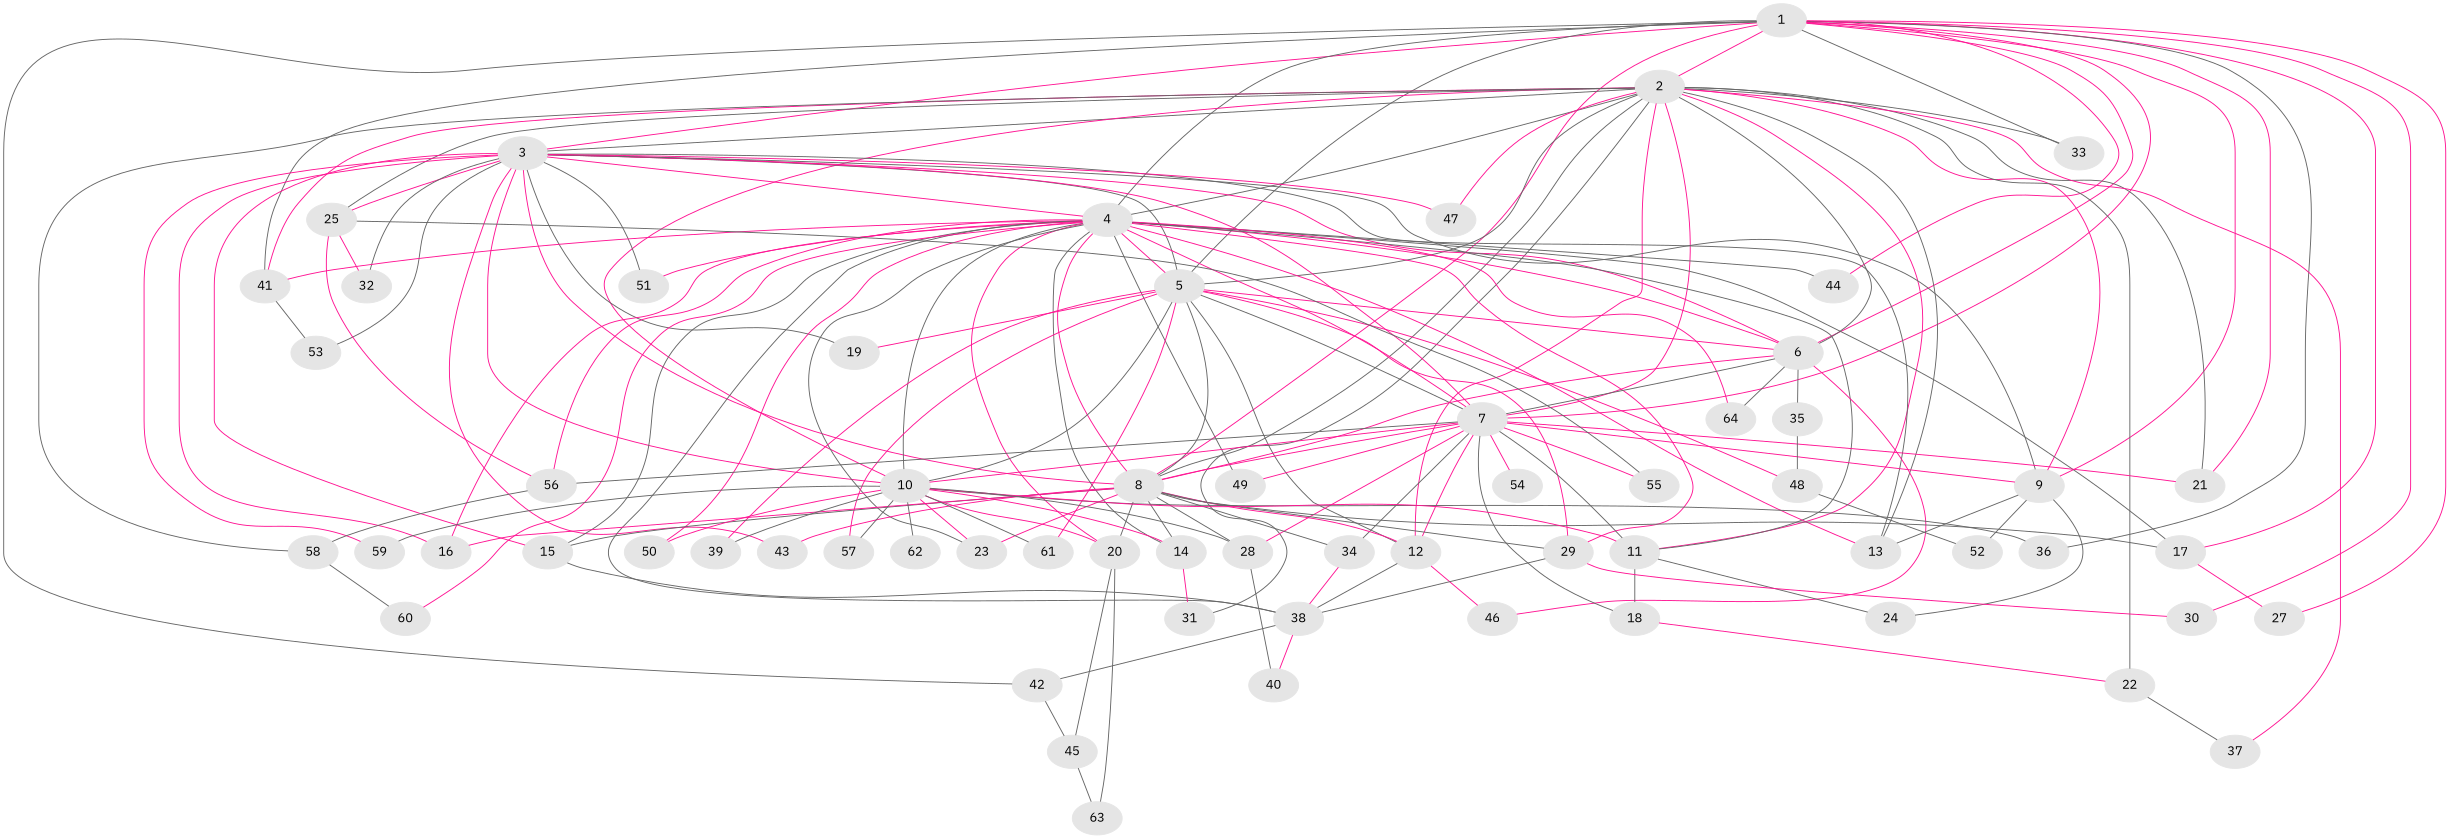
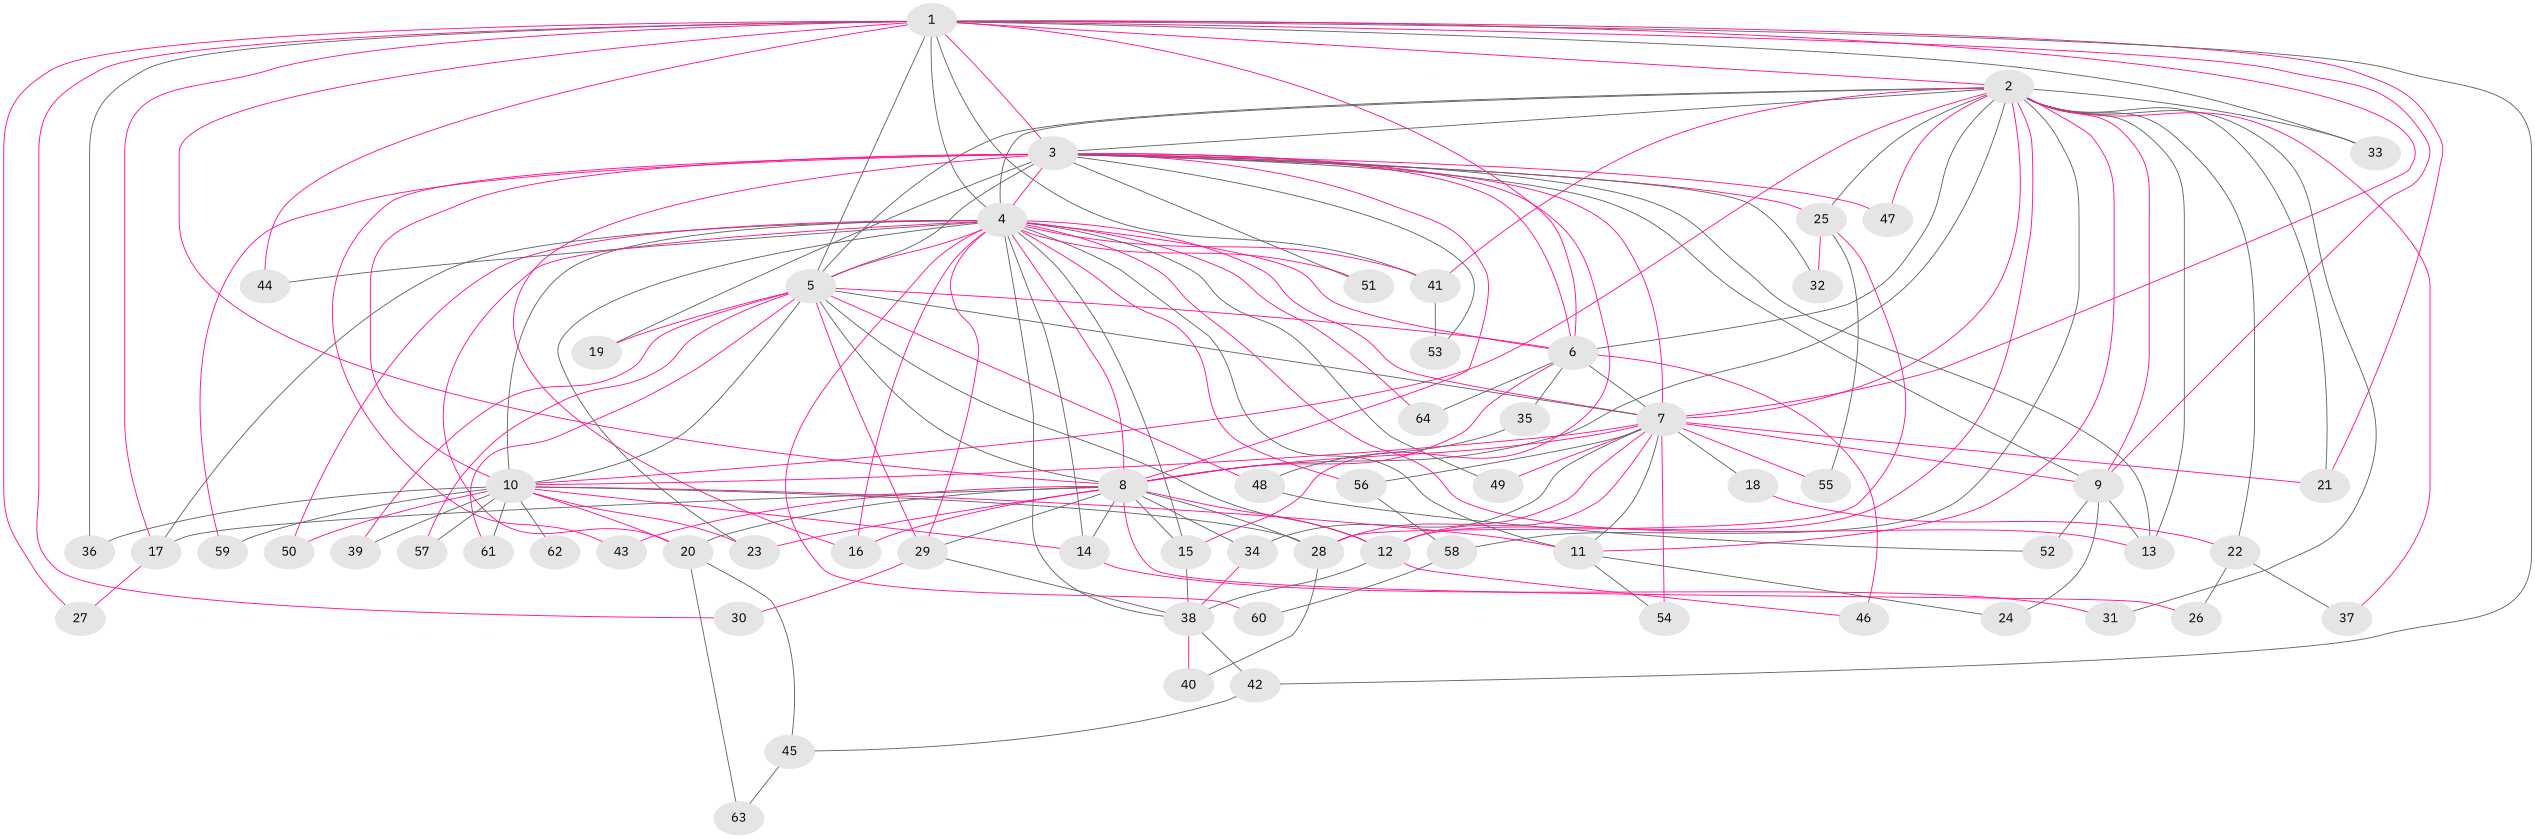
edge "25" -- "56": now "25" -- "28"
edge "11" -- "18": now "11" -- "54"
node "26": added
